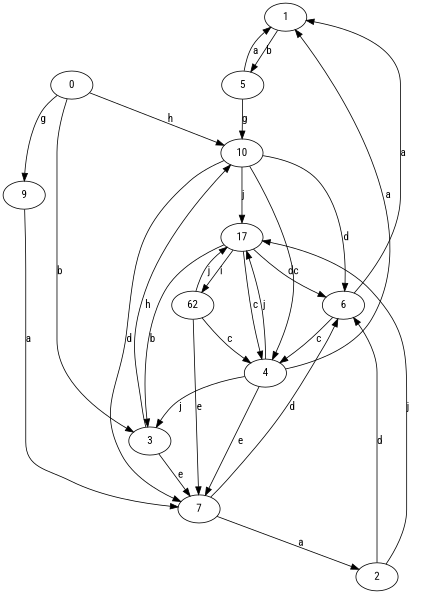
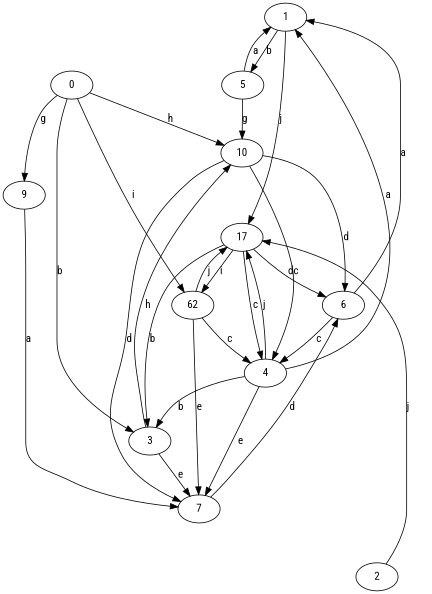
edge "10" -> "17": now "1" -> "17"
edge "0" -> "62": added, label "i"
edge "4" -> "3": label "j" -> "b"
edge "2" -> "6": removed, label "d"
edge "7" -> "2": removed, label "a"
